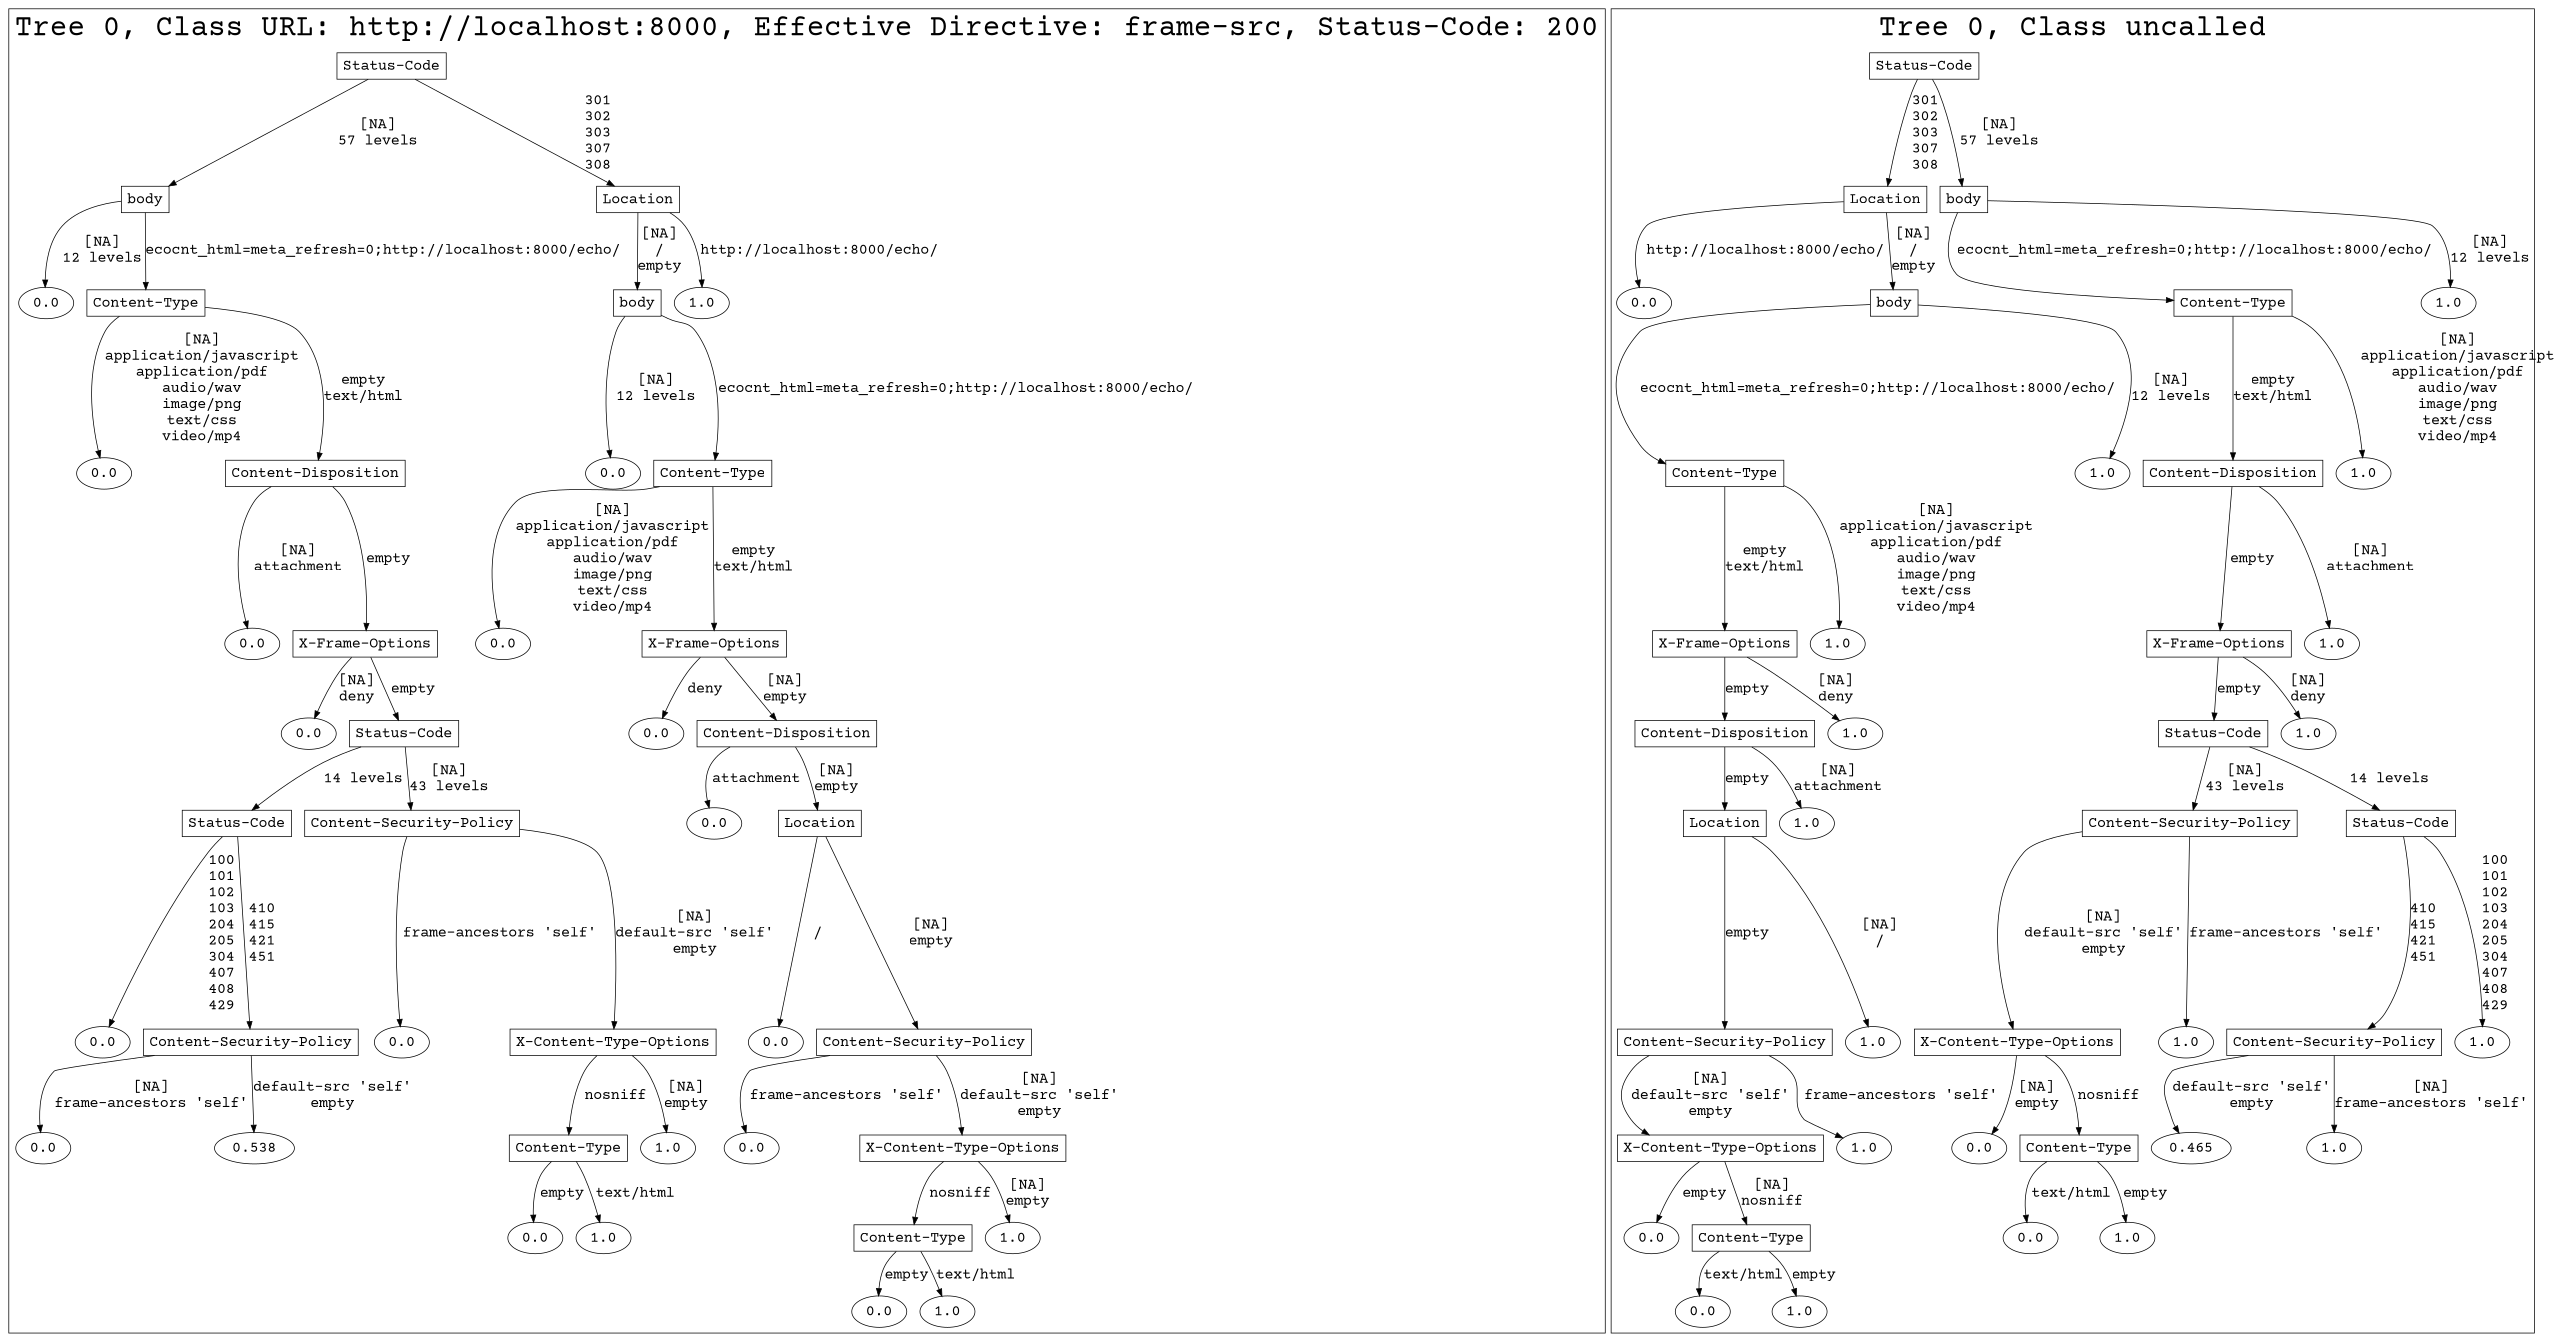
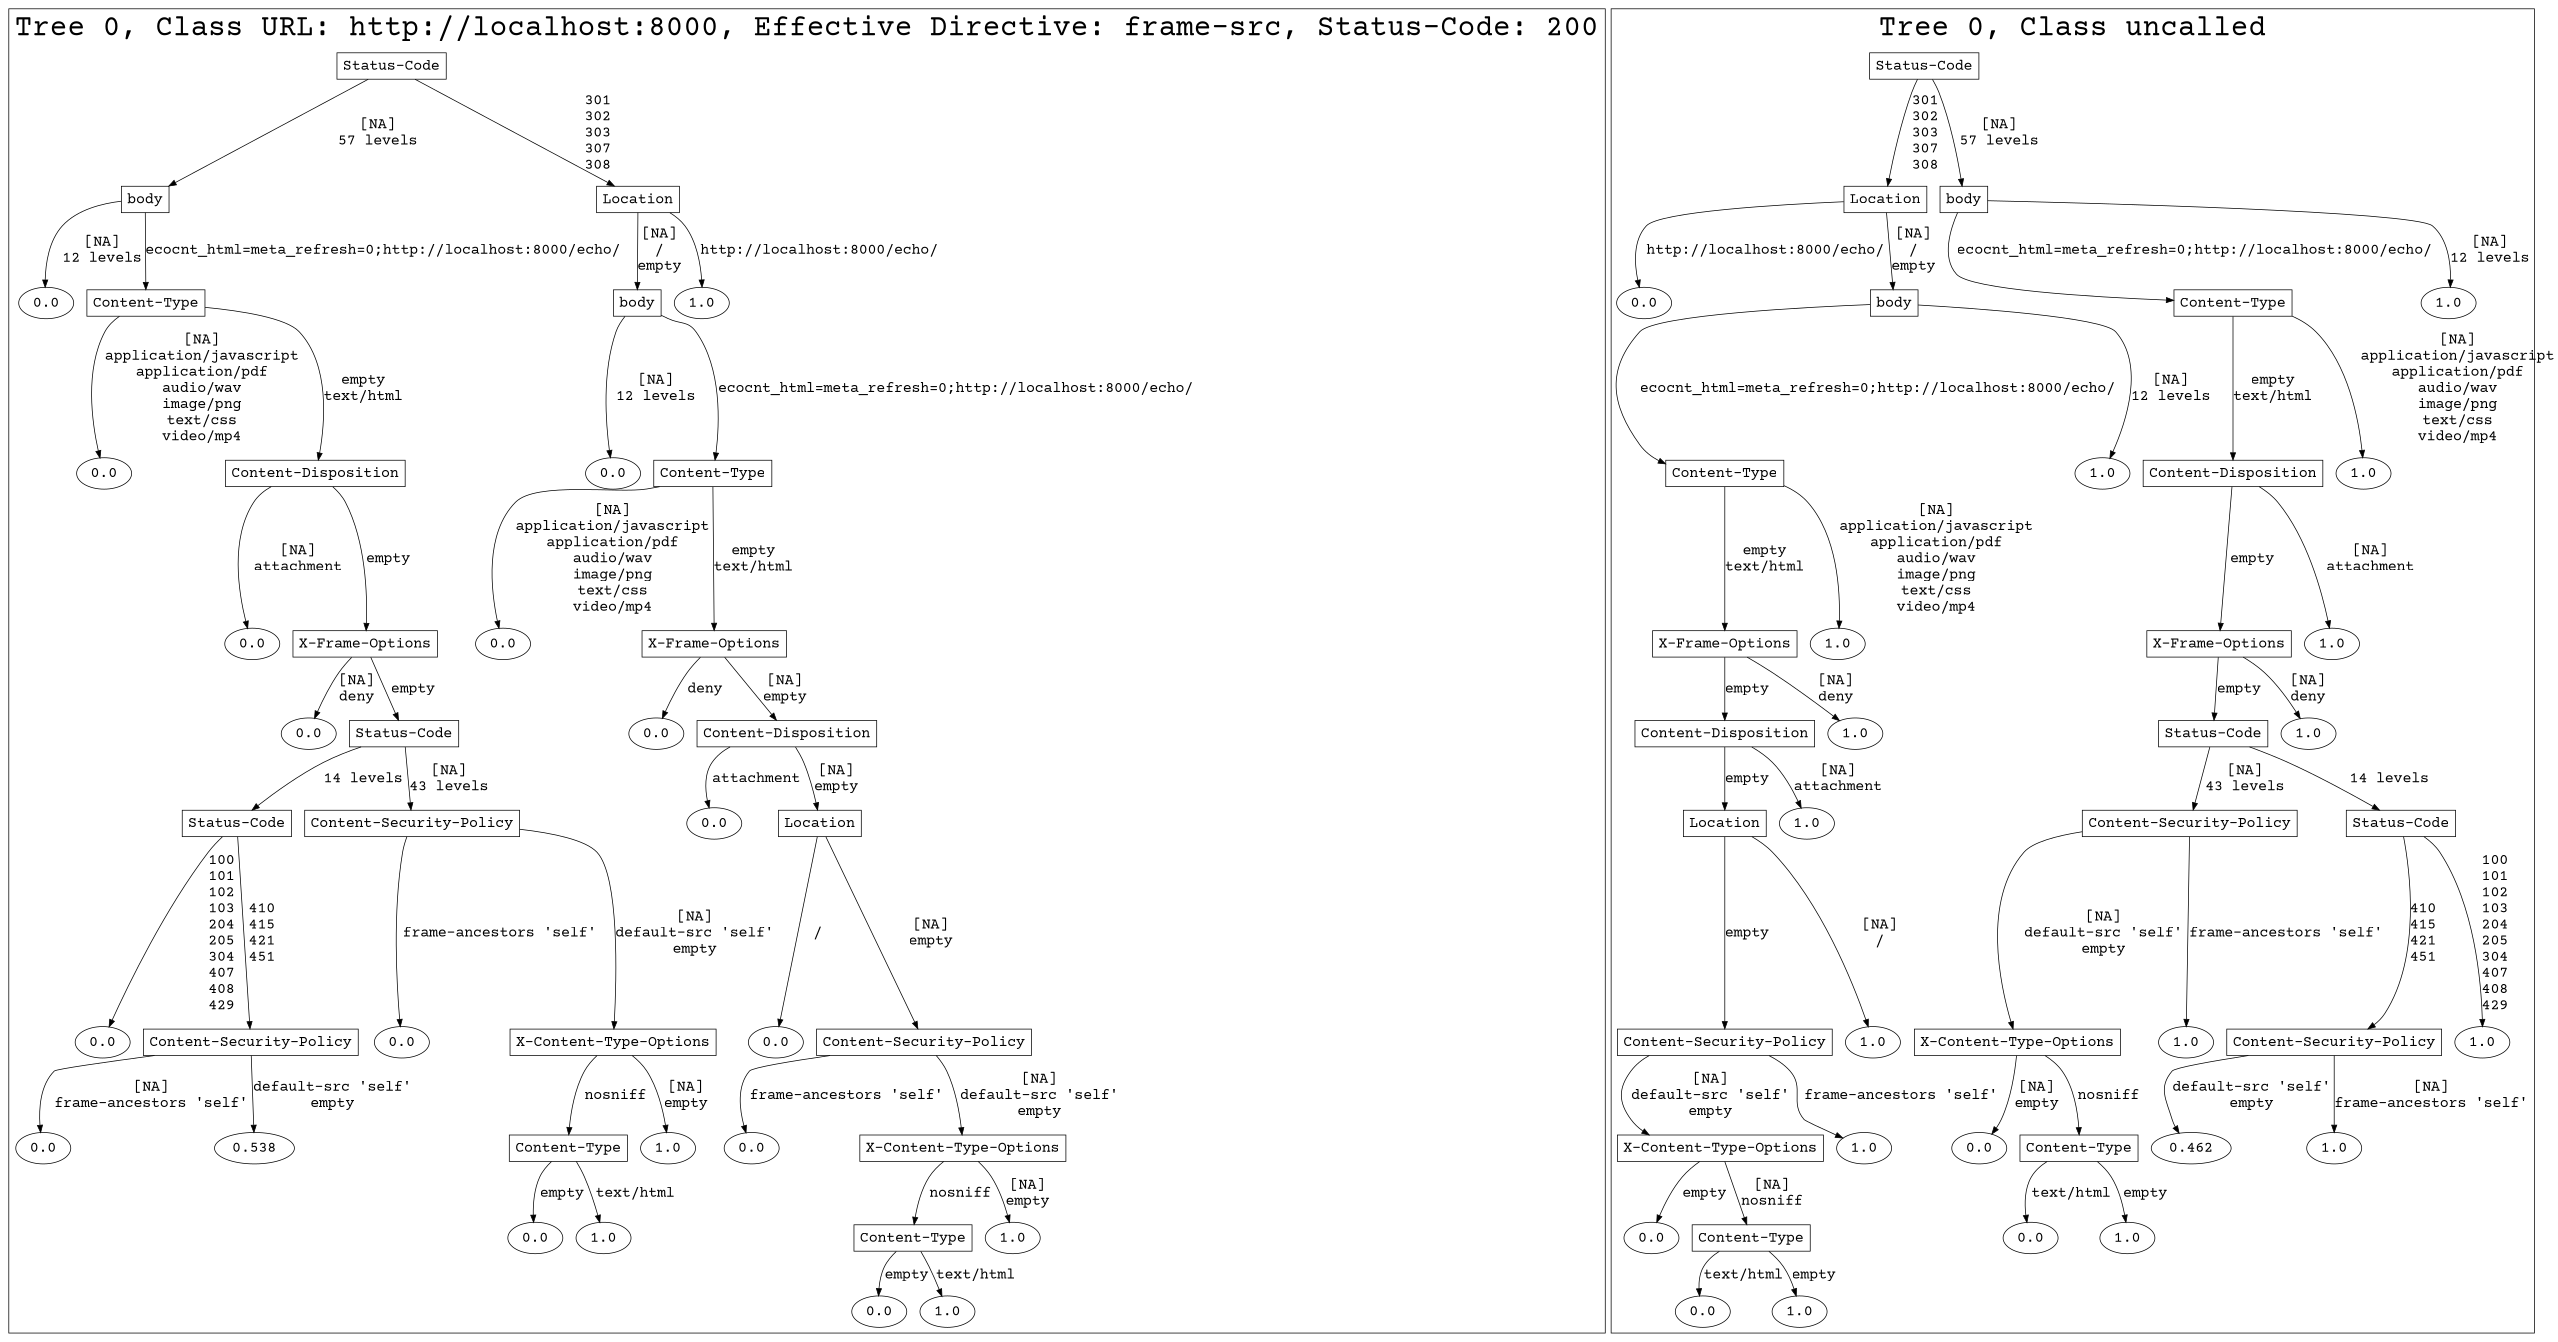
node "0.465": label "0.465" -> "0.462"
